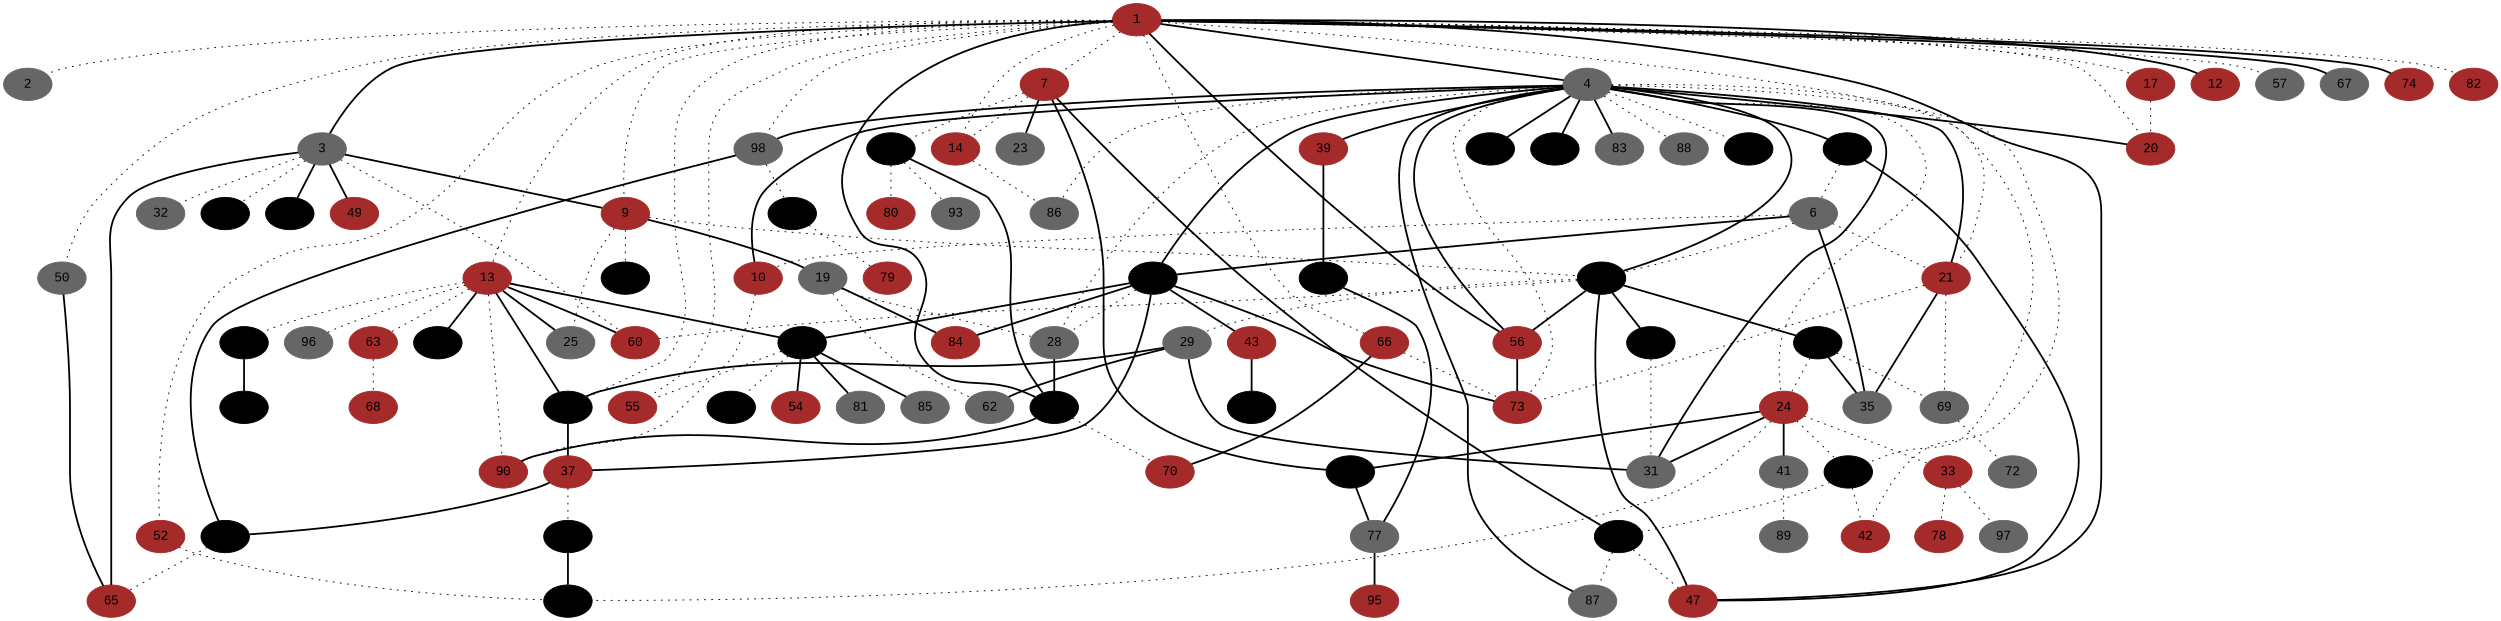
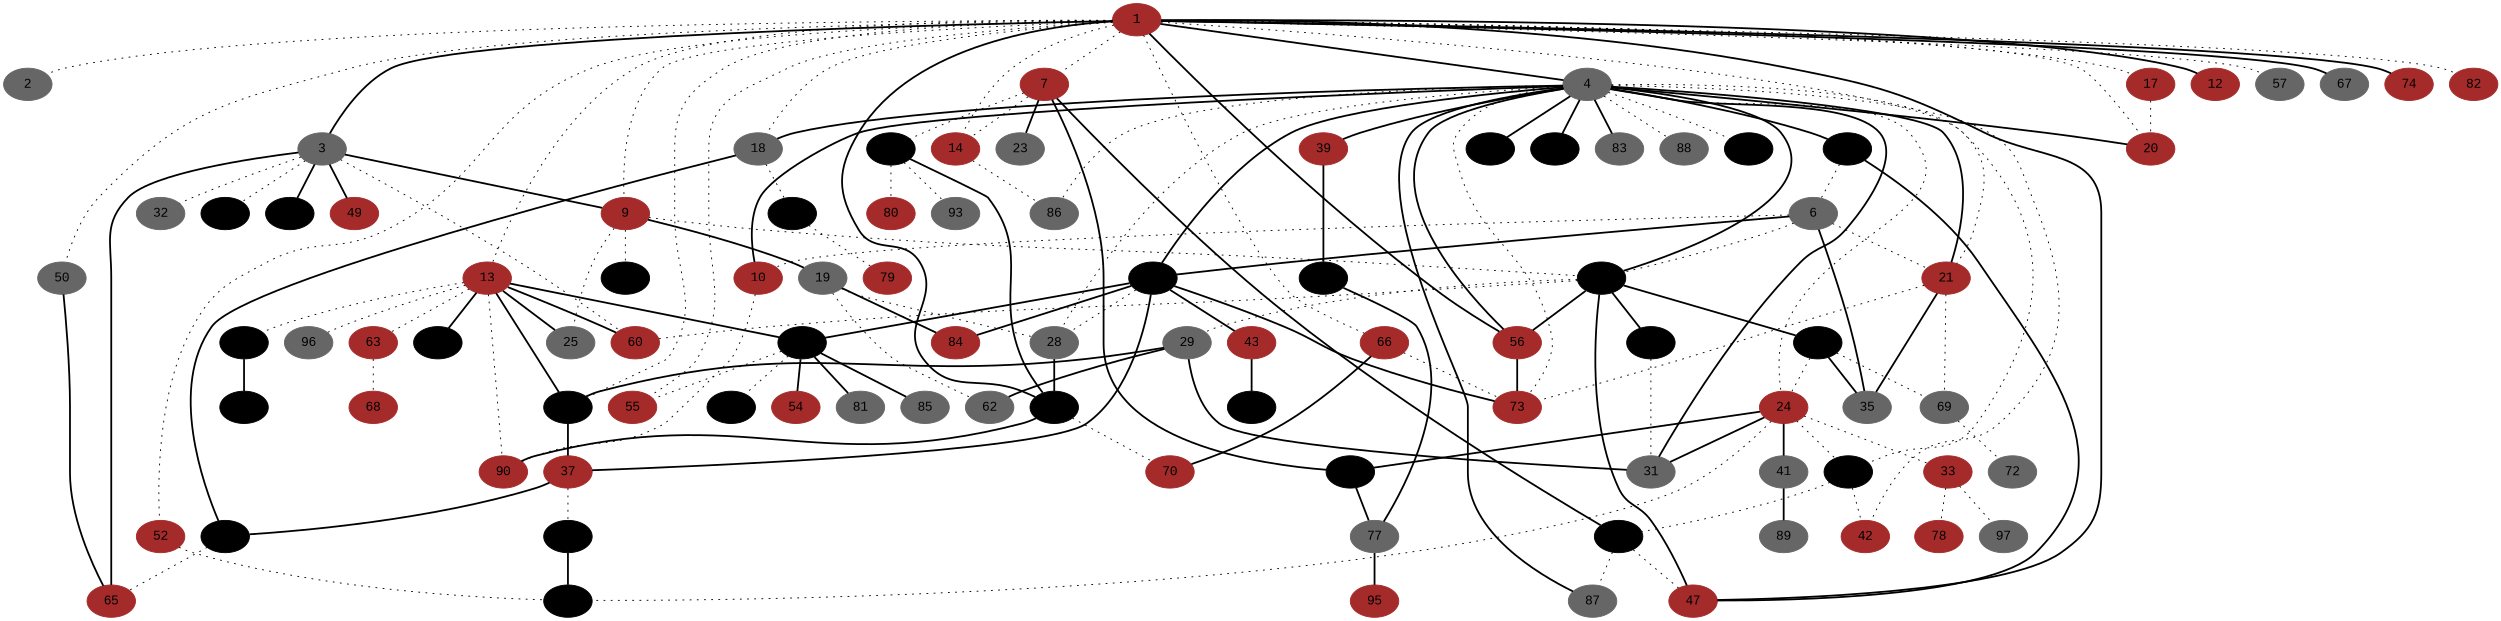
node "98": label "98" -> "18"
edge "41" -- "89": style dotted -> bold
